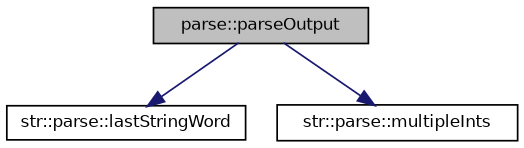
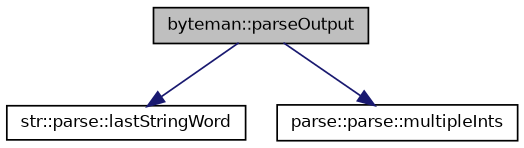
node "parse::parseOutput": label "parse::parseOutput" -> "byteman::parseOutput"
node "str::parse::multipleInts": label "str::parse::multipleInts" -> "parse::parse::multipleInts"
